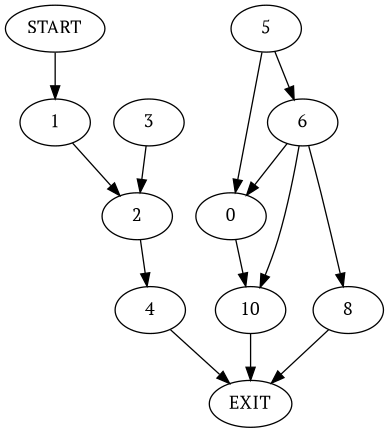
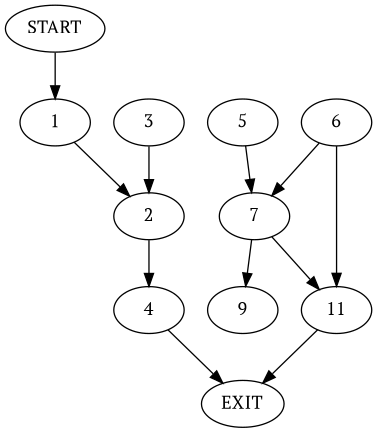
edge "5" -> "6": removed
node "0": label "0" -> "7"
node "9": added
node "10": label "10" -> "11"
node "8": removed
